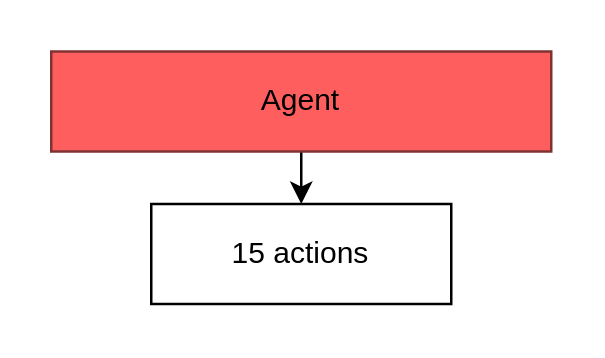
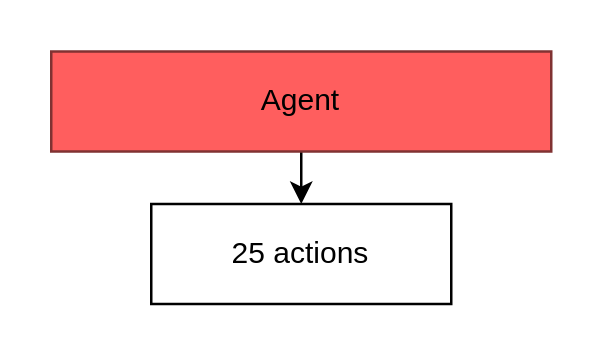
node "15 actions": label "15 actions" -> "25 actions"
